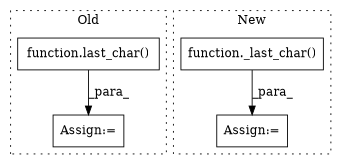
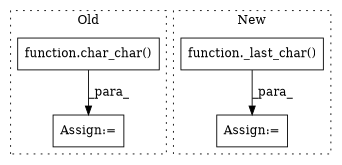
node "function.last_char()": label "function.last_char()" -> "function.char_char()"
